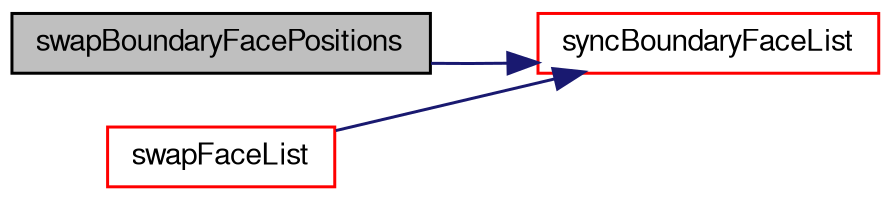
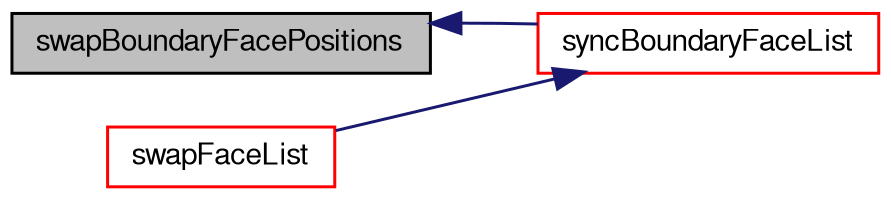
edge "swapBoundaryFacePositions" -> "syncBoundaryFaceList": reversed
